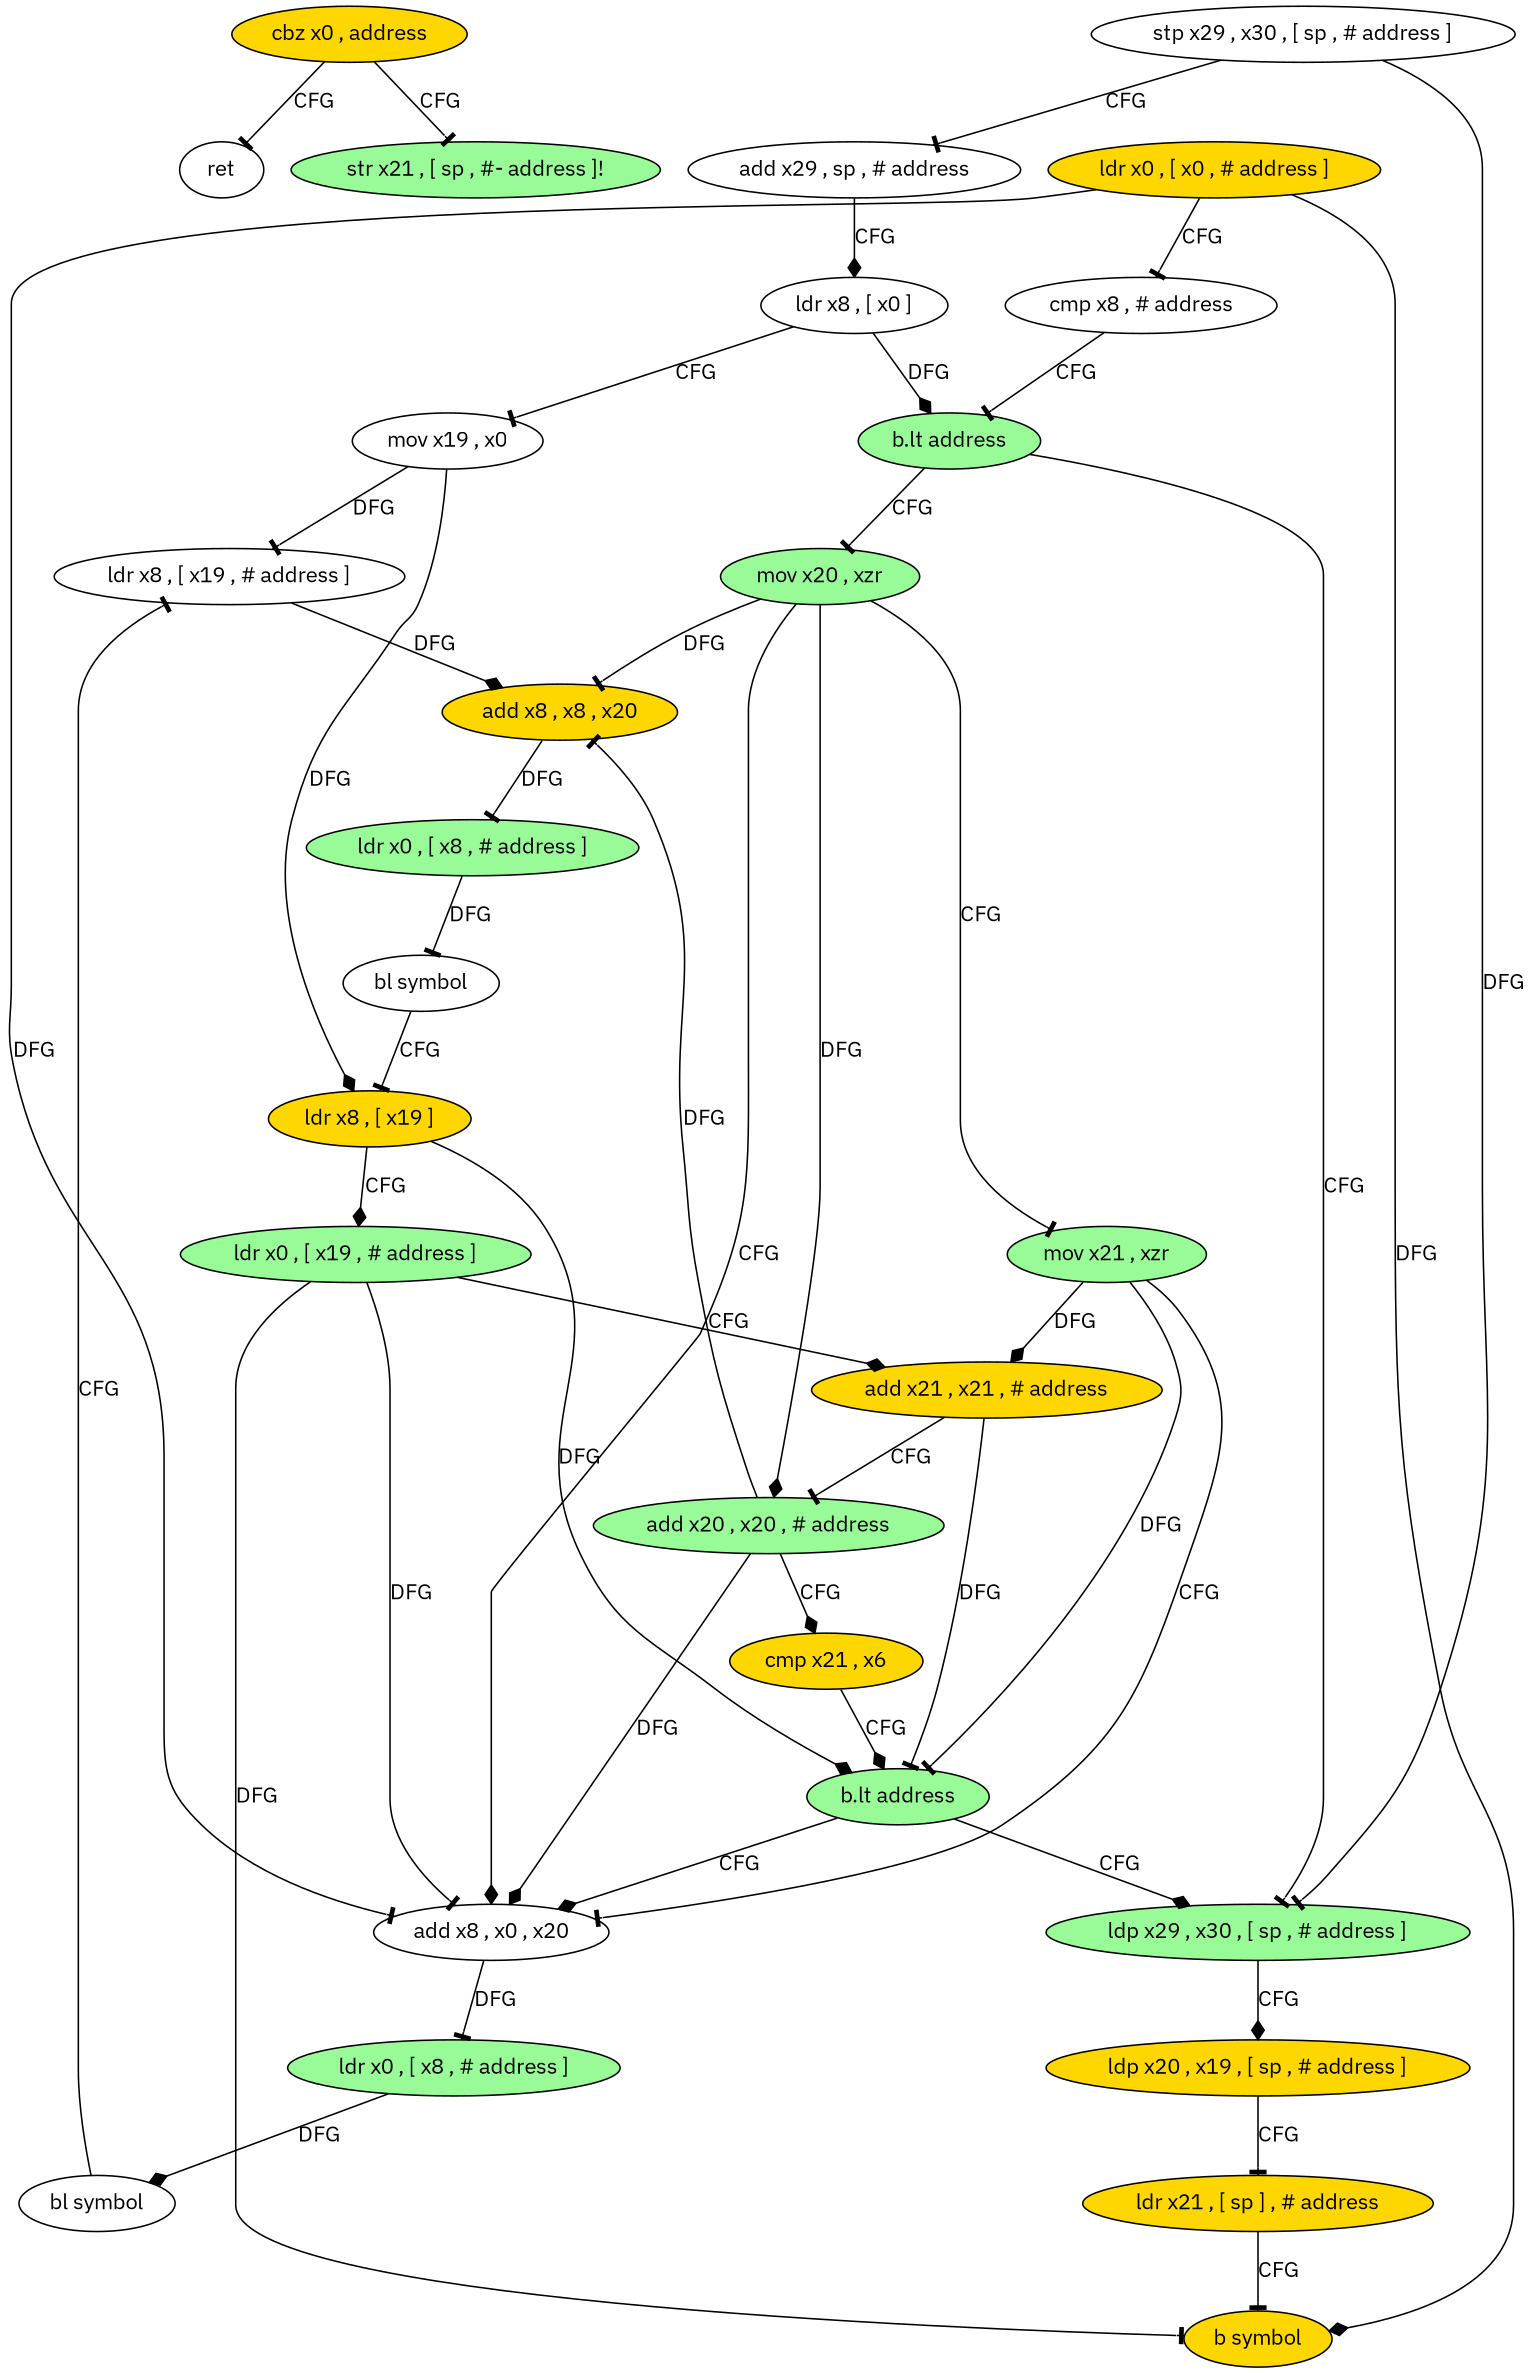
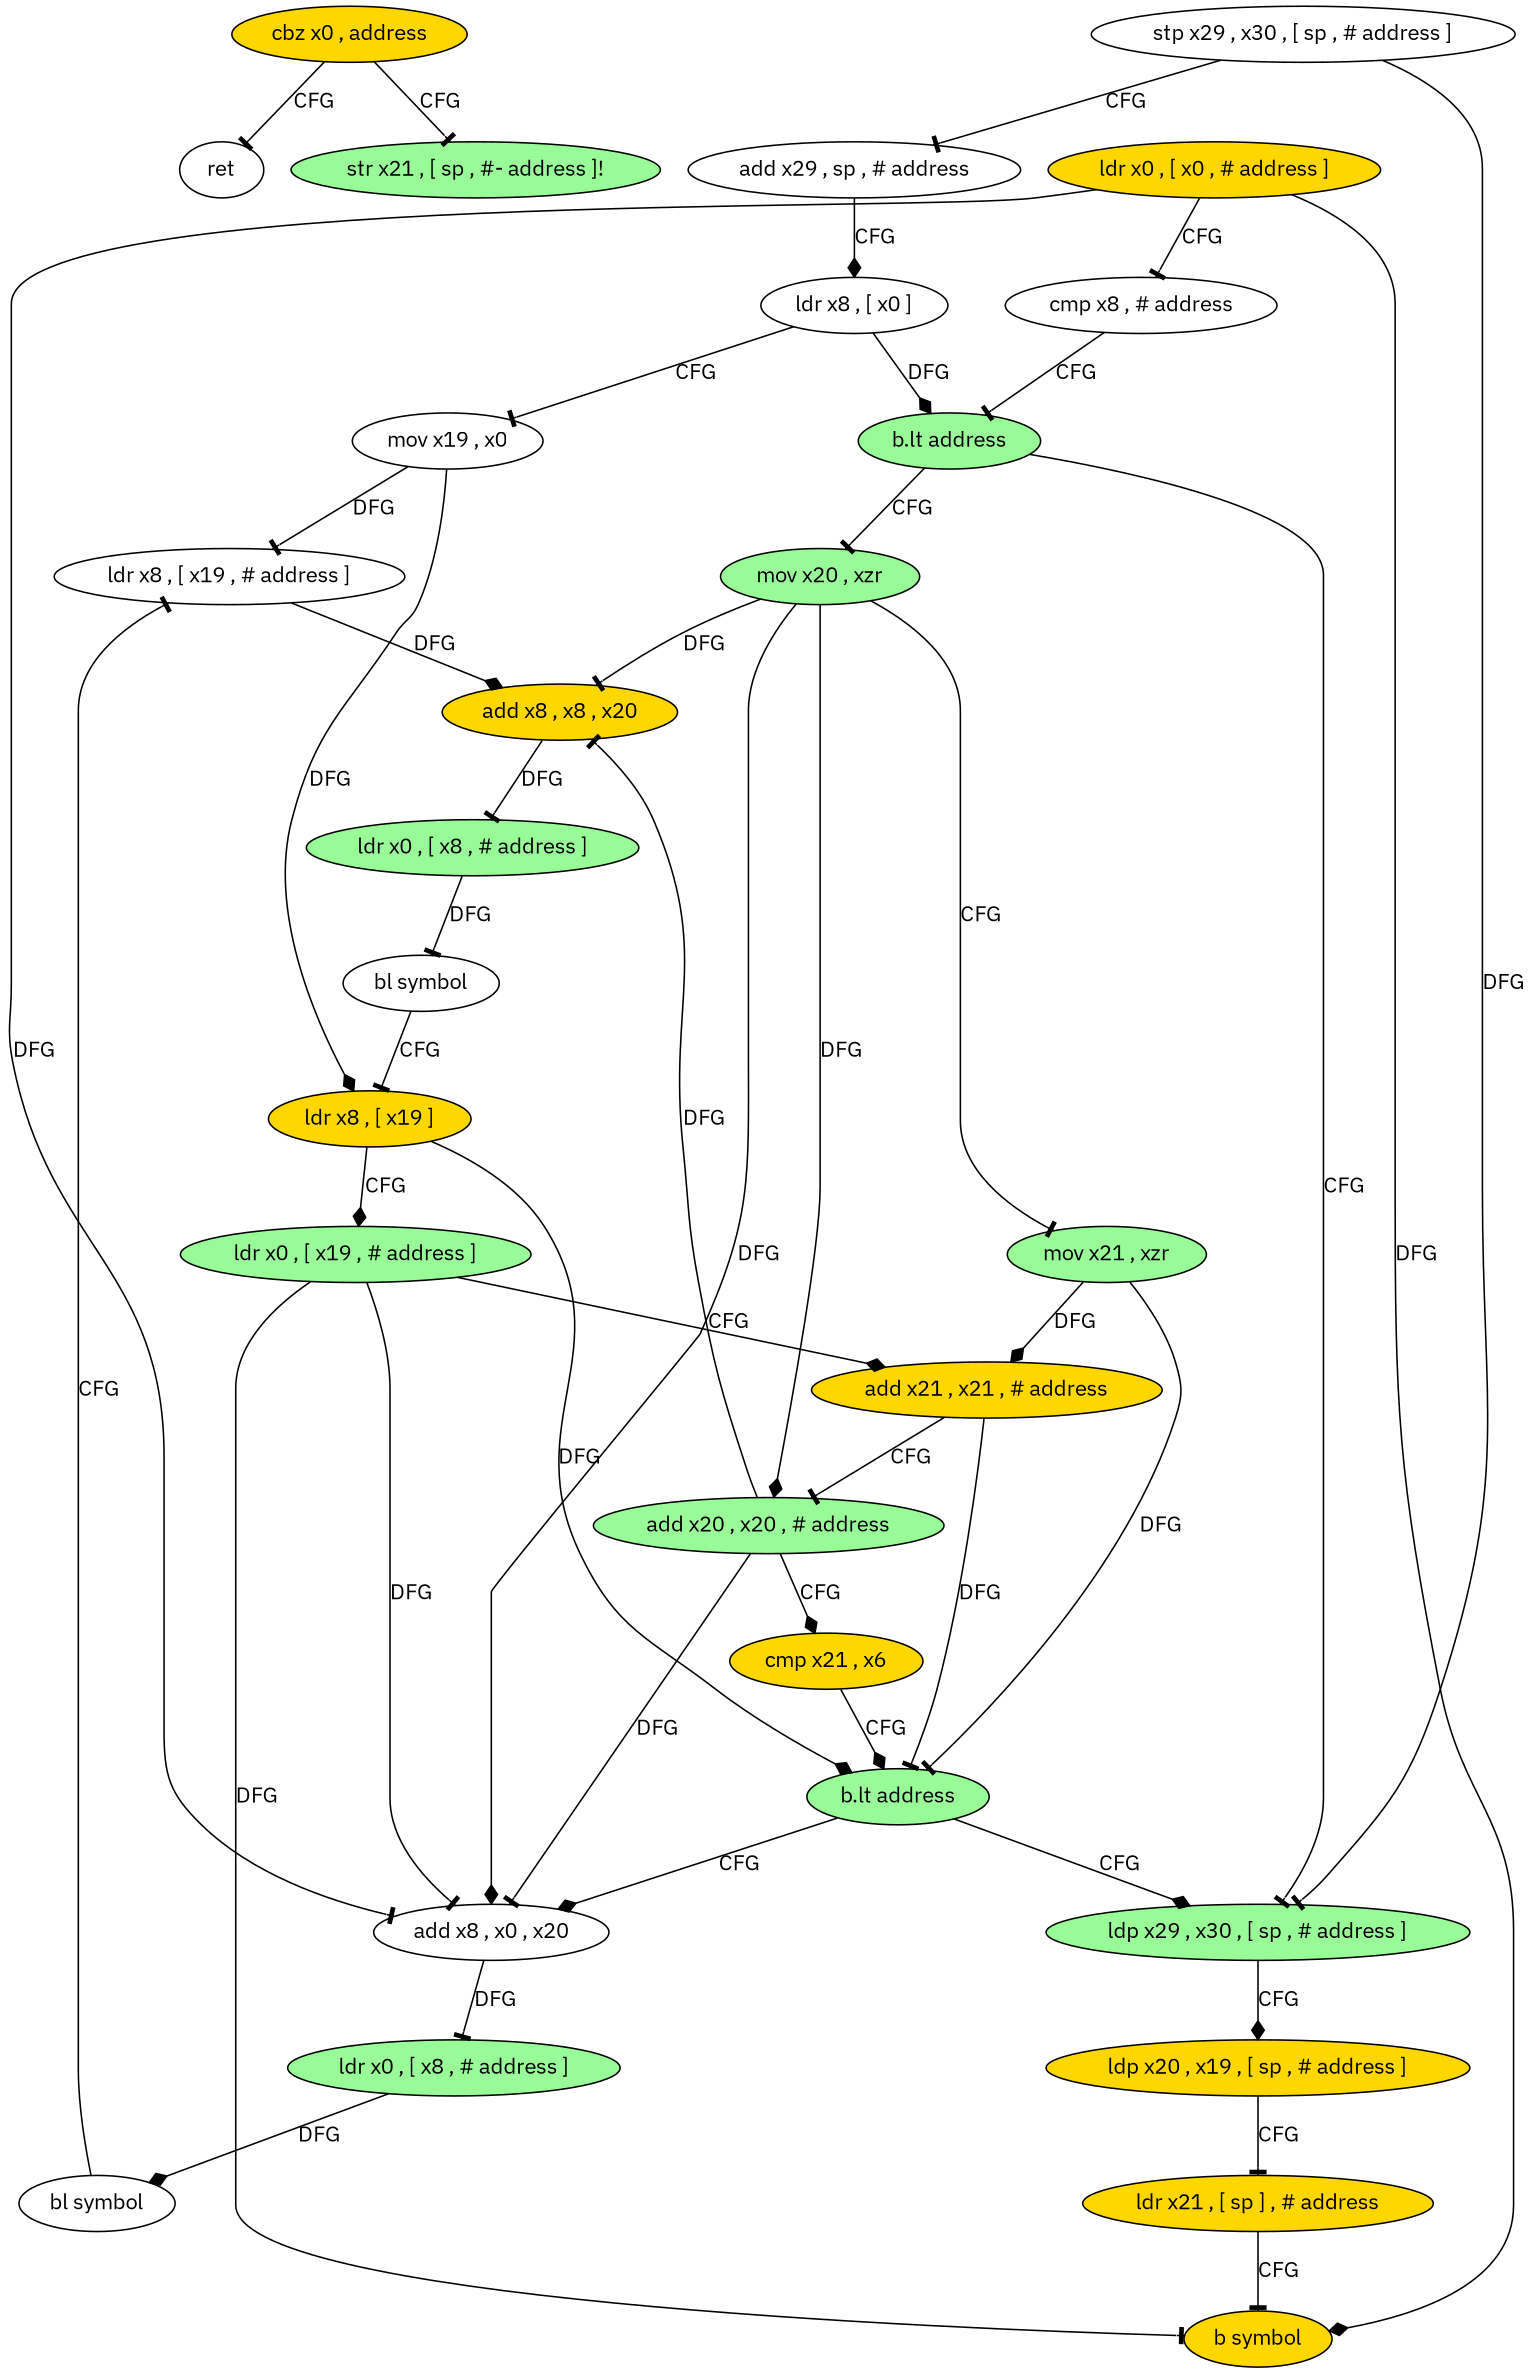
edge "mov x20 , xzr" -> "add x8 , x0 , x20": label "CFG" -> "DFG"
edge "add x20 , x20 , # address" -> "add x8 , x0 , x20": arrowhead diamond -> tee
edge "mov x21 , xzr" -> "add x8 , x0 , x20": removed, label "CFG"
